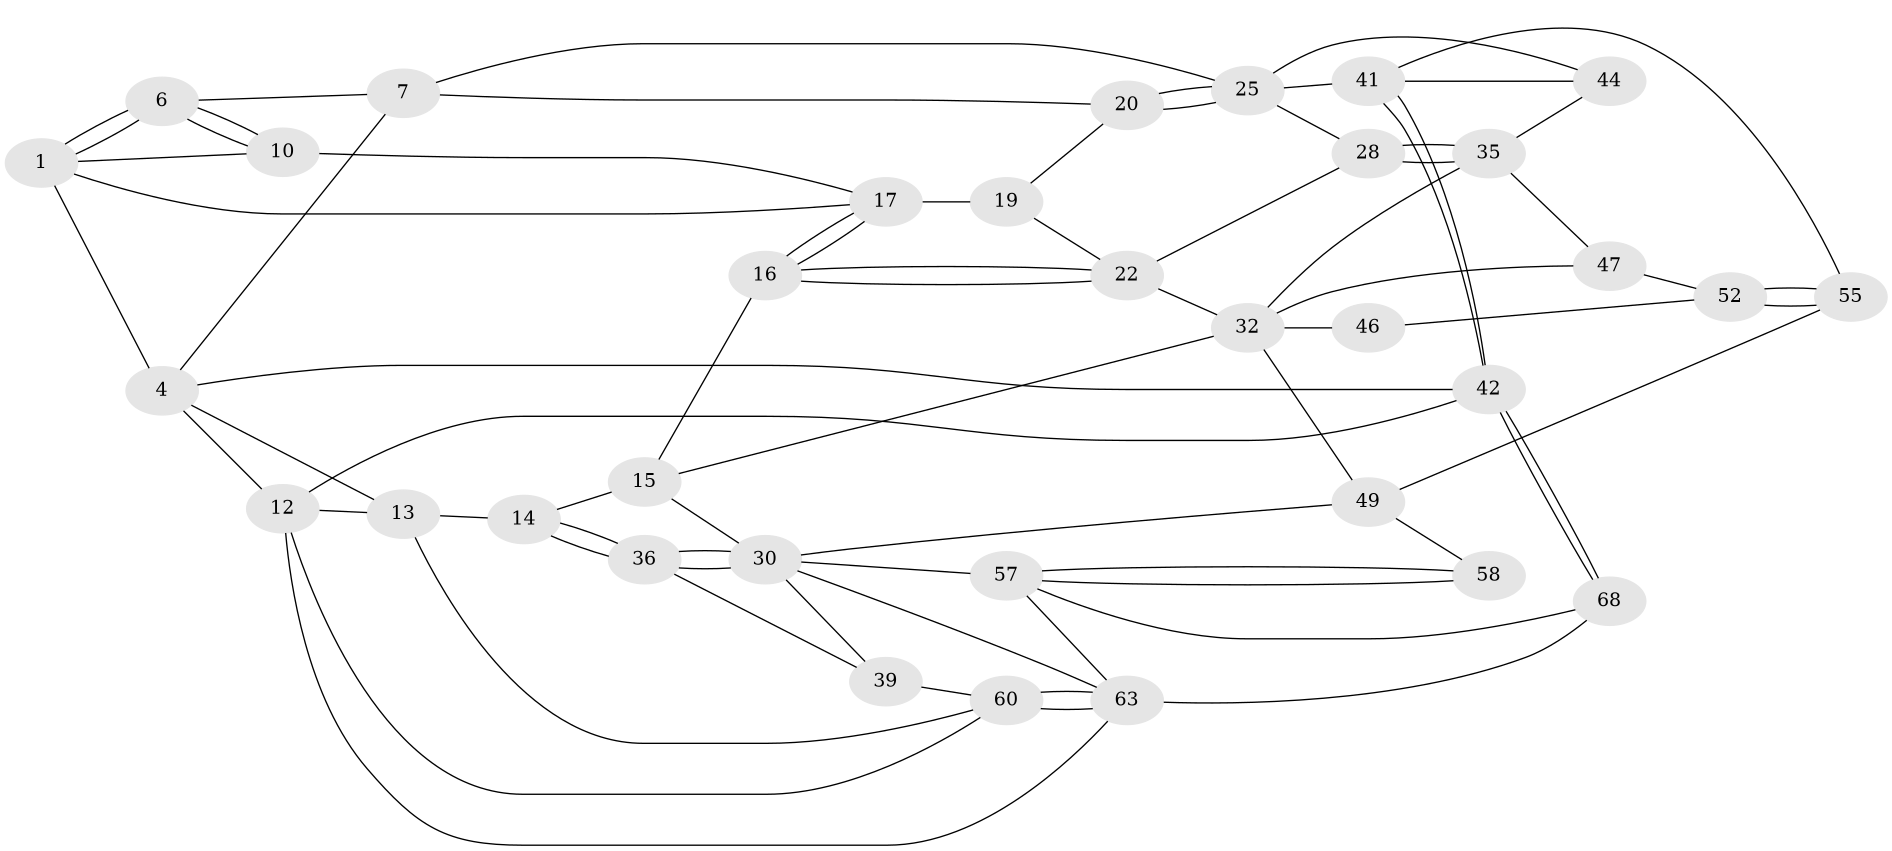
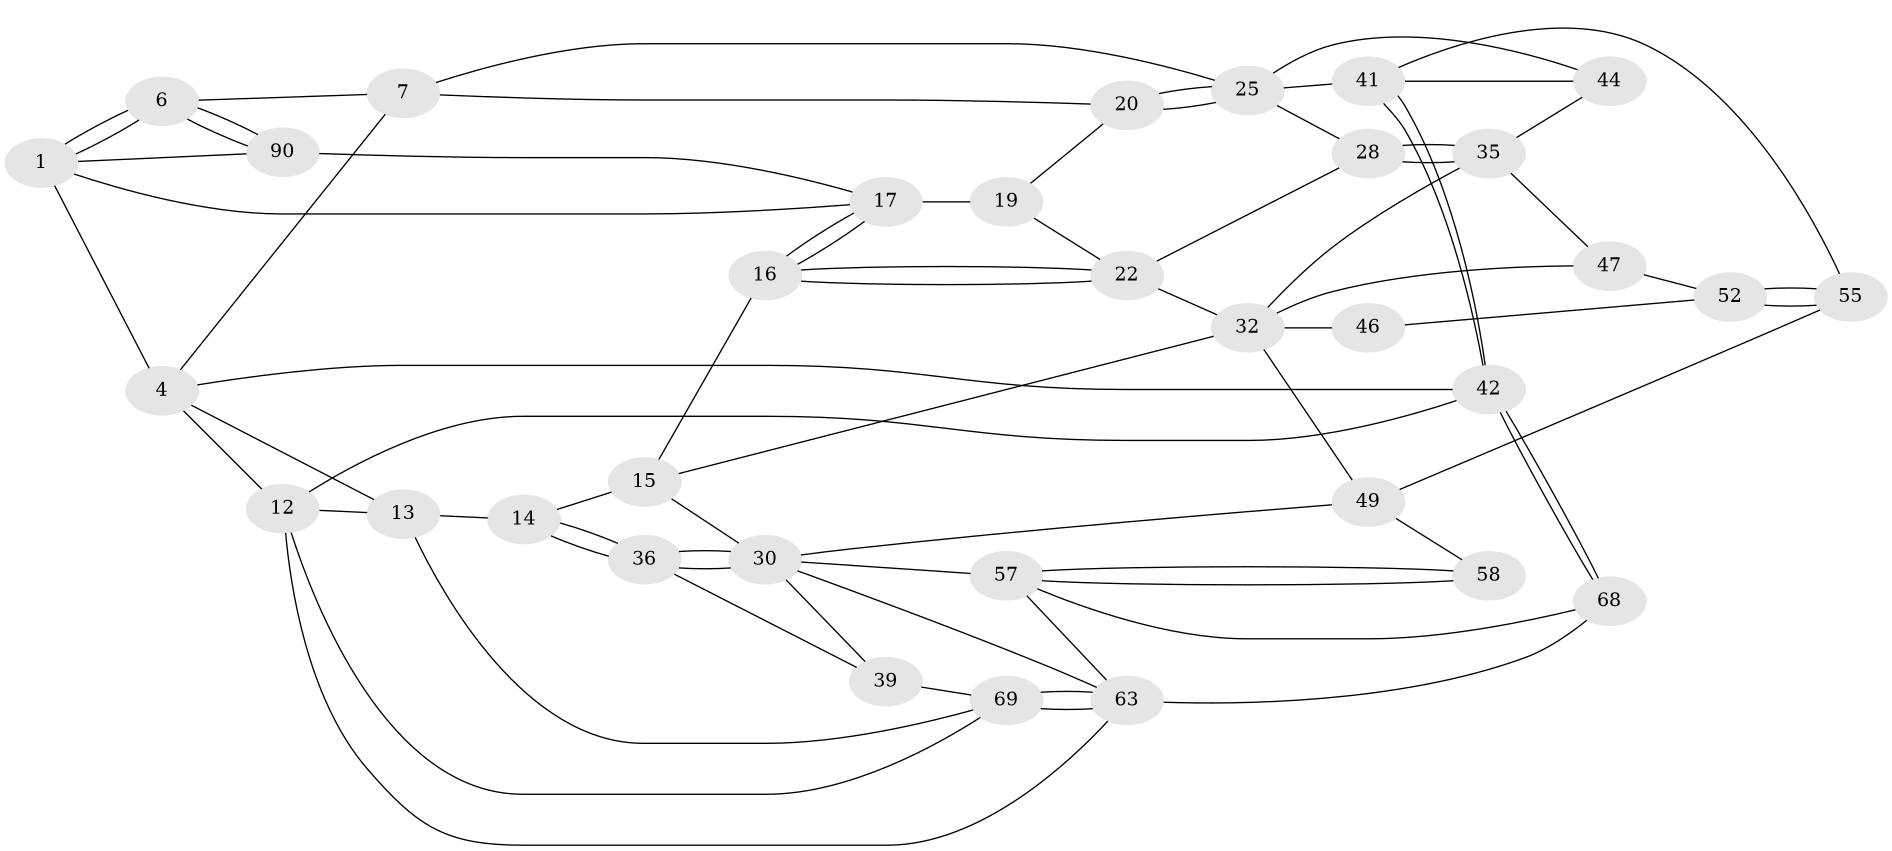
node "10": label "10" -> "90"
node "60": label "60" -> "69"
